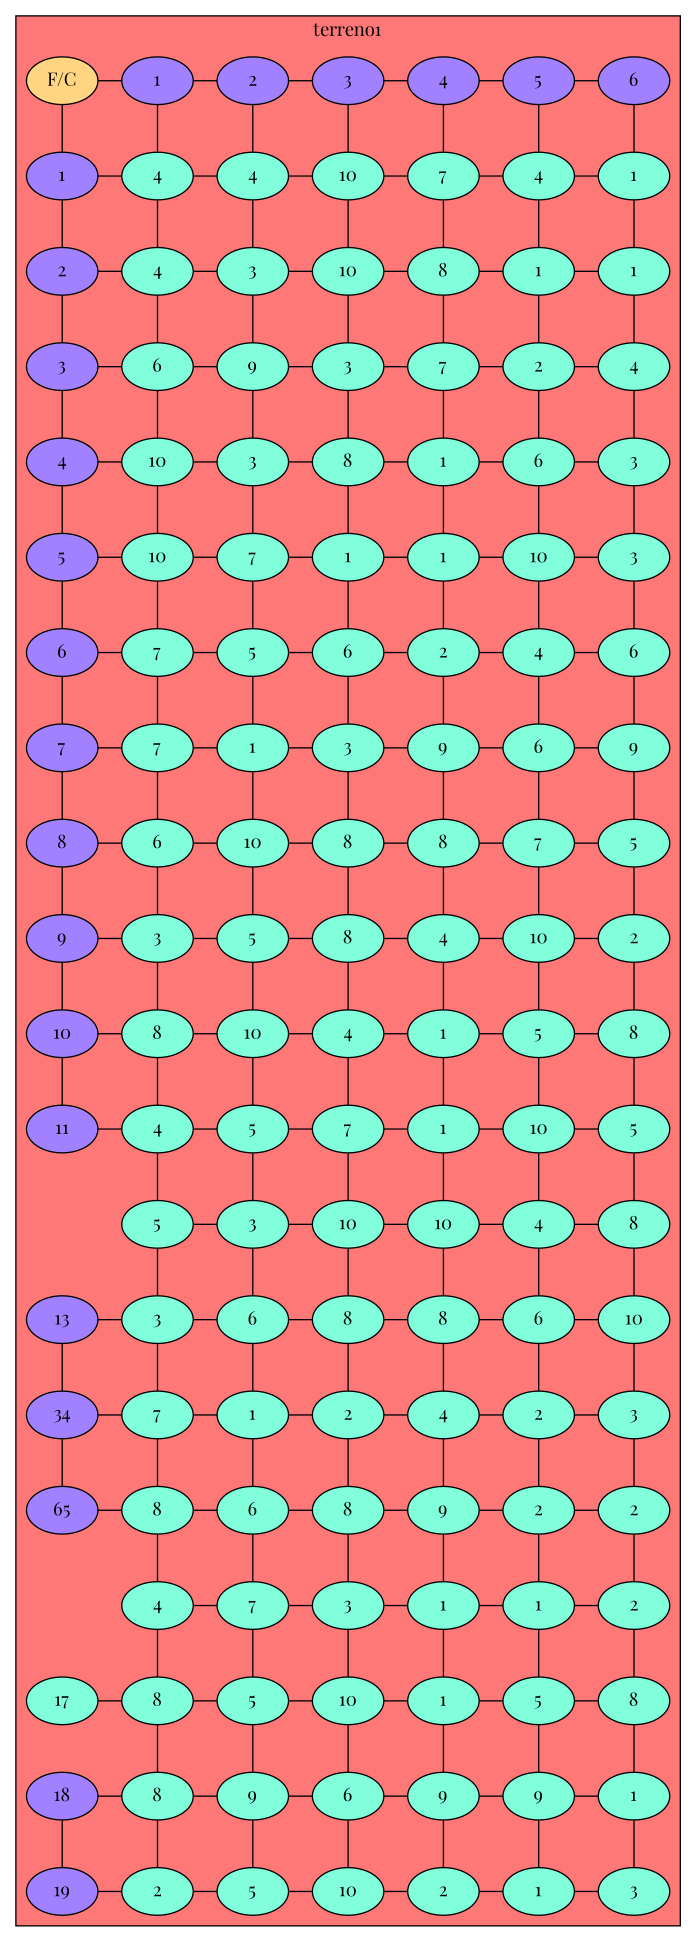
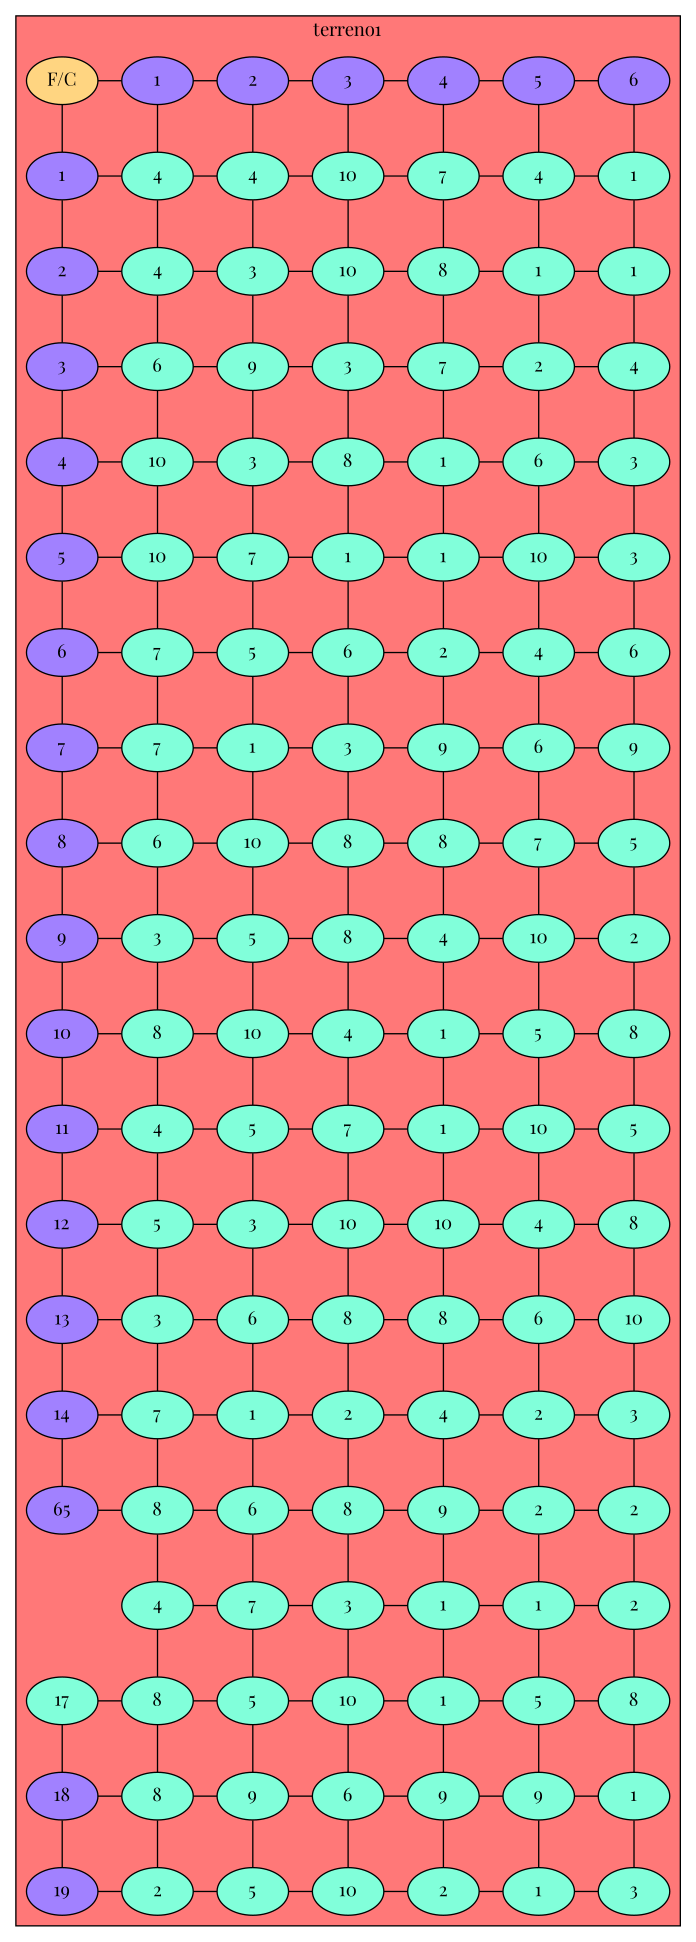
node "12": added
node "34": label "34" -> "14"
edge "17" -- "18": added
